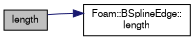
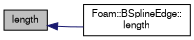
edge "length" -> "Foam::BSplineEdge:: length": reversed
